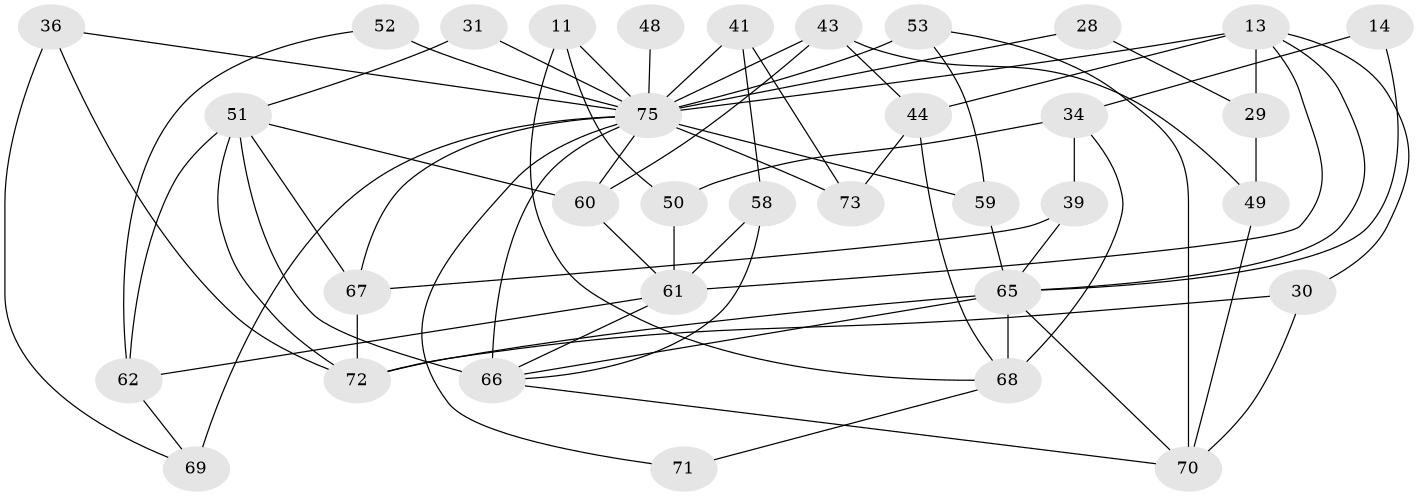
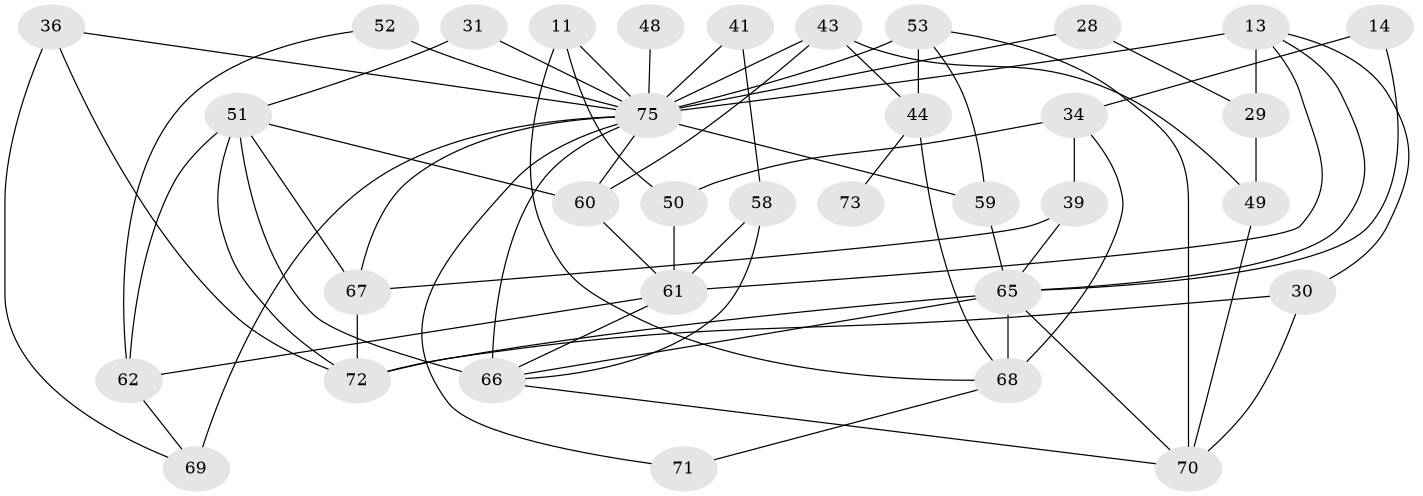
edge "13" -- "44": now "53" -- "44"
edge "41" -- "73": removed
edge "75" -- "73": removed
